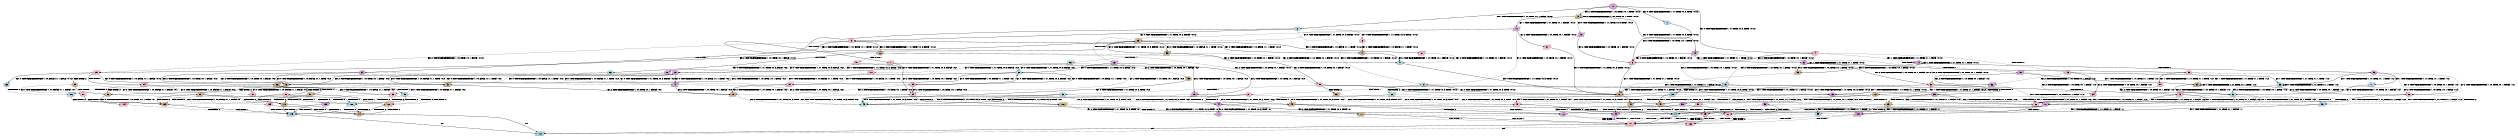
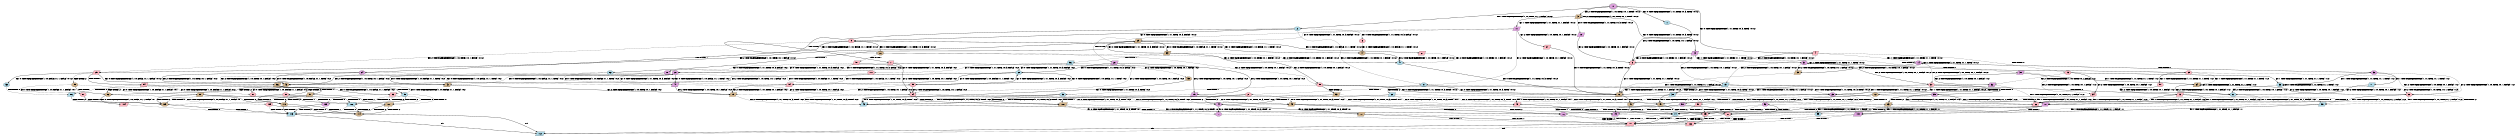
edge "93" -> "108": added, label "TERMINATE !1"
